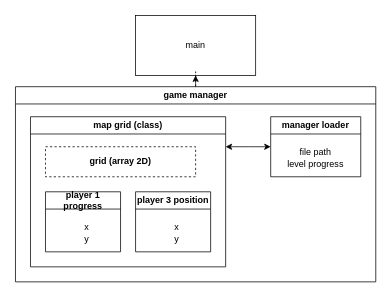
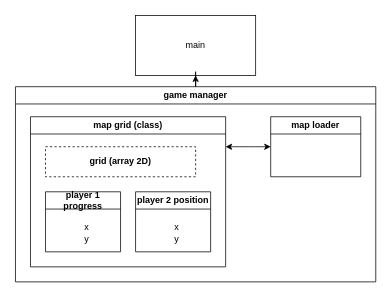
edge "game manager" -> "main": style dashed -> solid
node "manager loader": label "manager loader" -> "map loader"
node "file path level progress": removed
node "player 3 position": label "player 3 position" -> "player 2 position"
